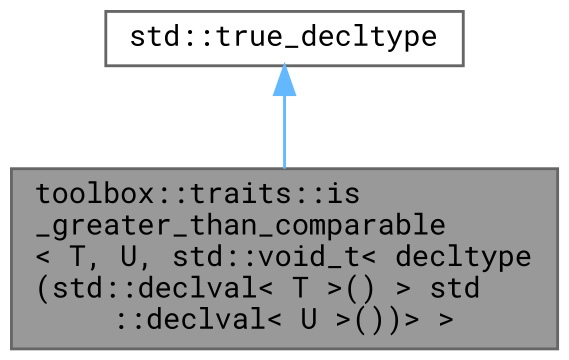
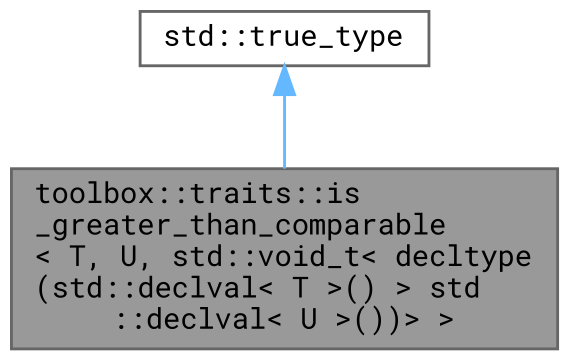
node "std::true_decltype": label "std::true_decltype" -> "std::true_type"
